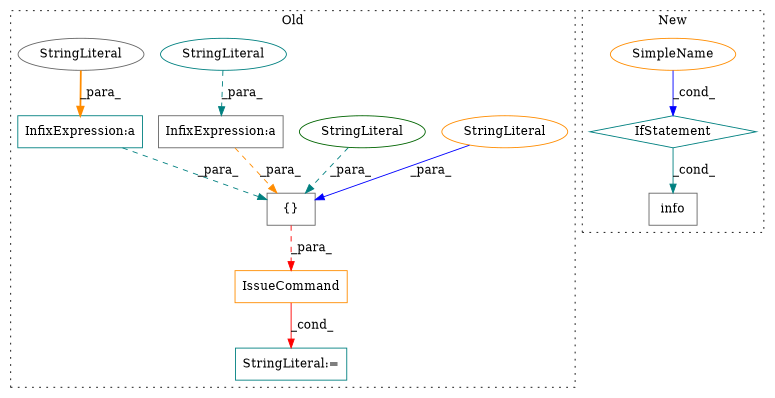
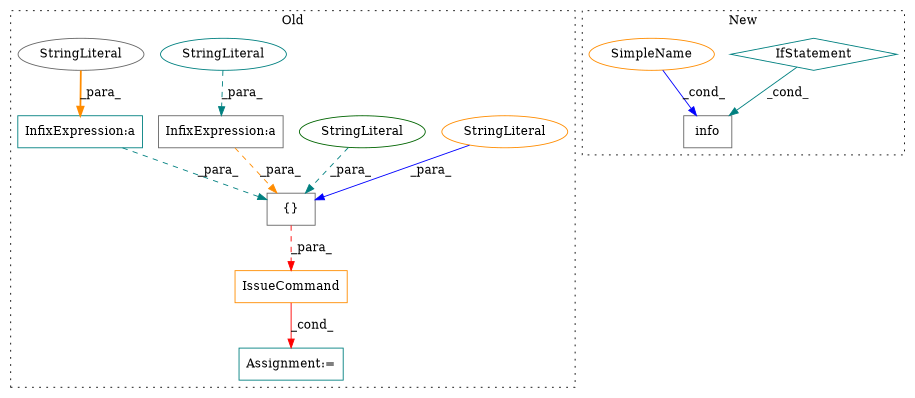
edge "SimpleName" -> "IfStatement": now "SimpleName" -> "info"
node "StringLiteral:=": label "StringLiteral:=" -> "Assignment:="
